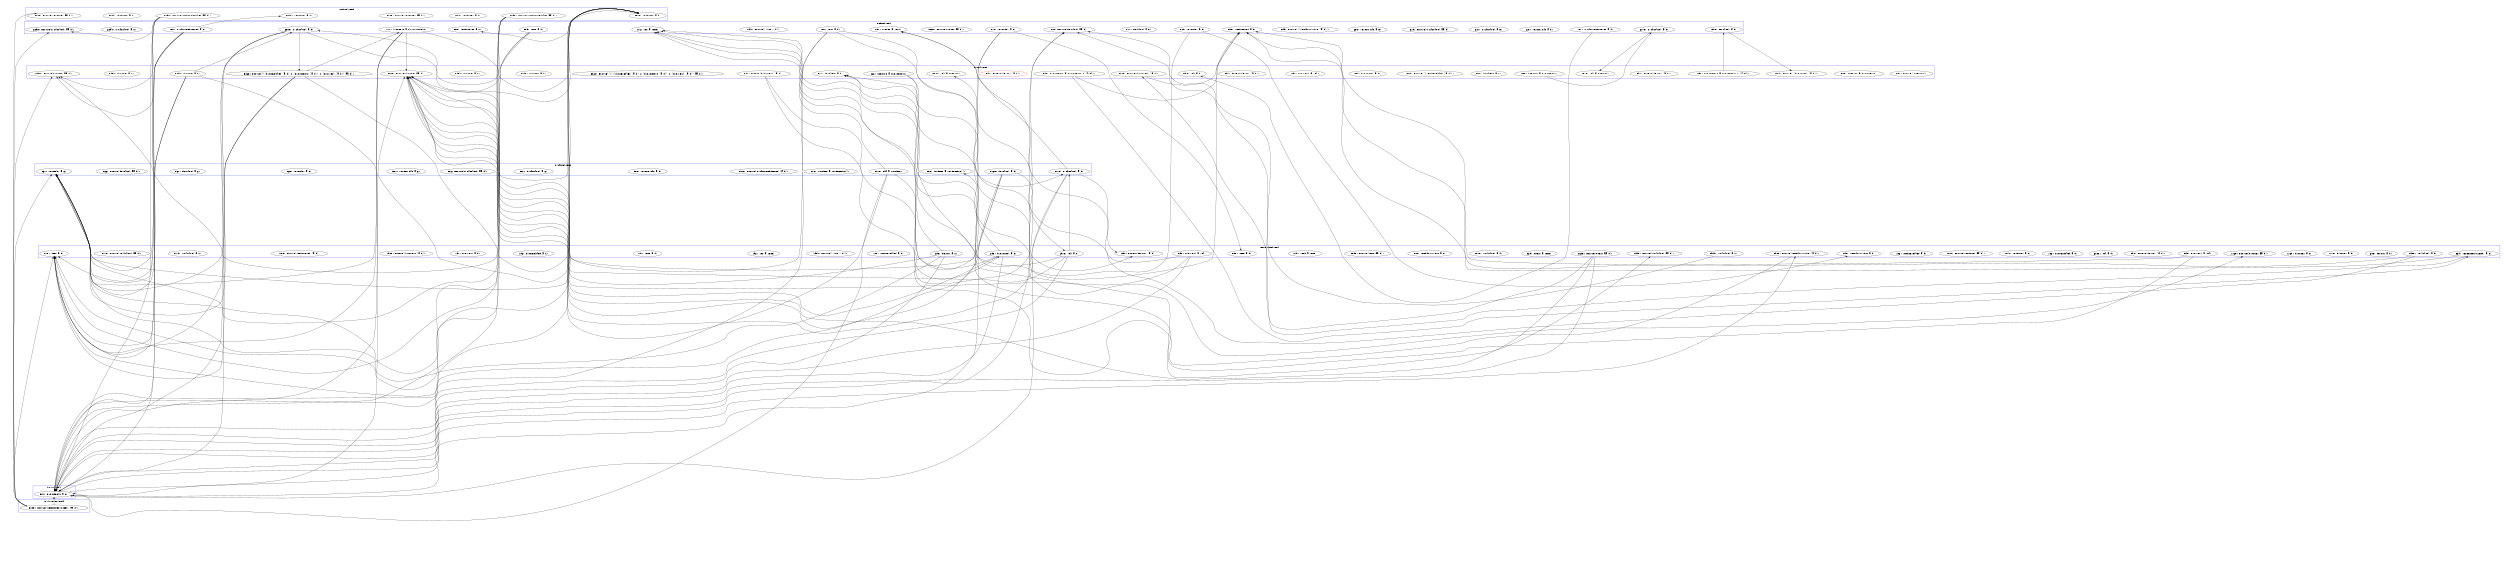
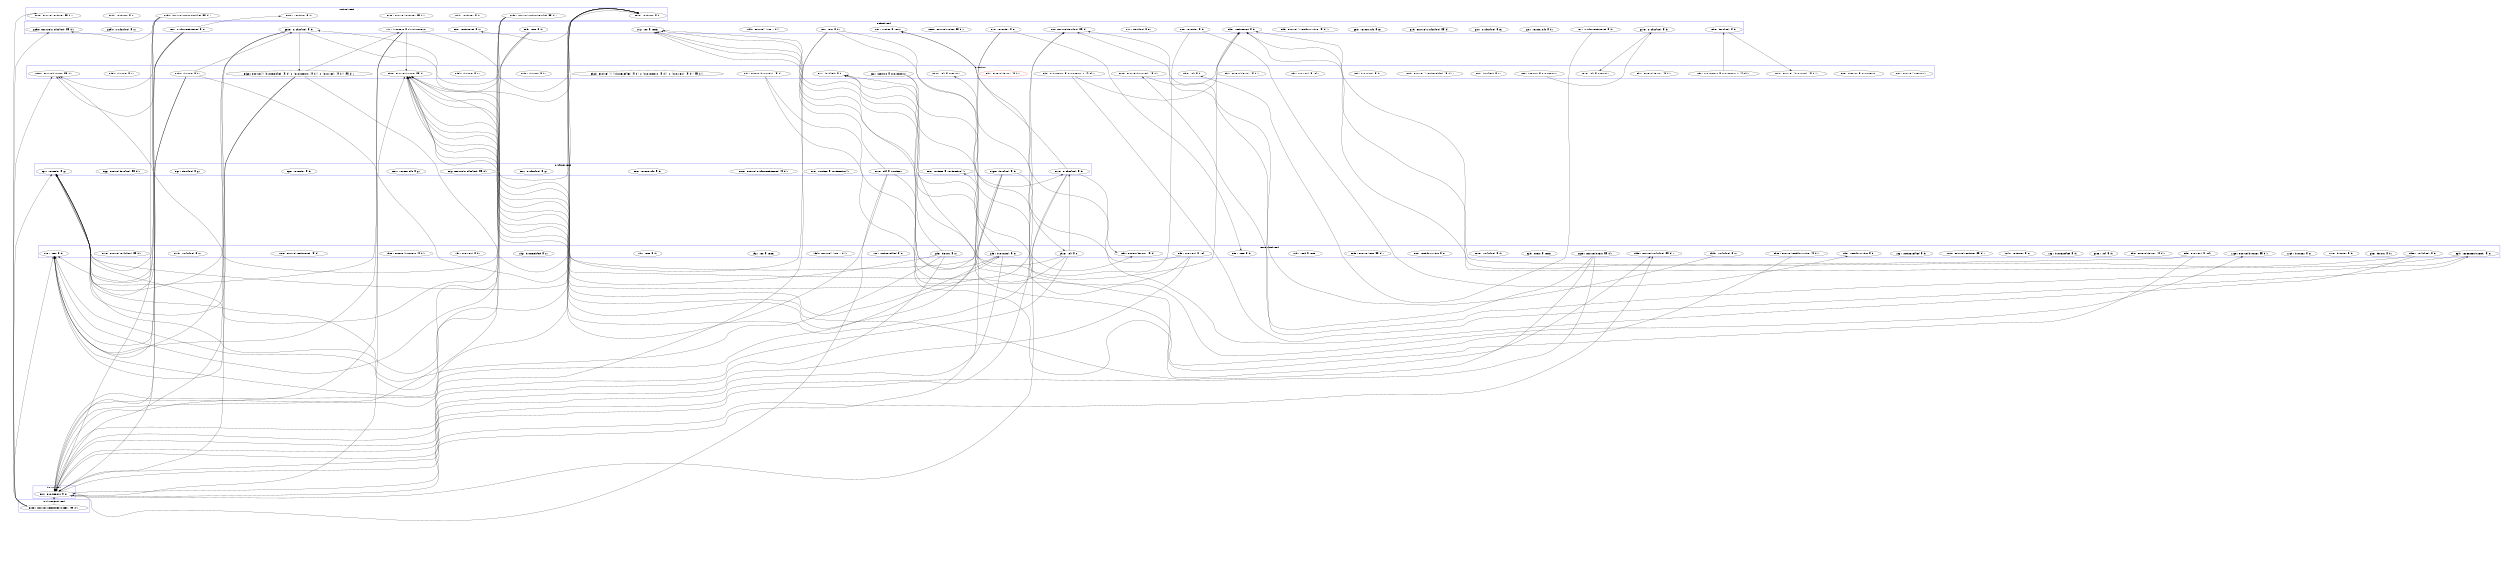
cluster "irq_thread": label "irq_thread" -> "irq_intr"
edge "317: IntrStatus = 1;" -> "291a: assume(netif_running != 0);": now "317: IntrStatus = 1;" -> "290a: assume(rtnl_lock == 0);"
cluster "workqueue_netif": label "workqueue_netif" -> "workqueue_thread"
